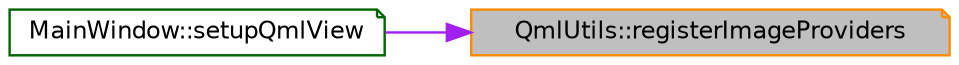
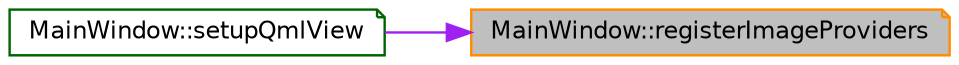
node "QmlUtils::registerImageProviders": label "QmlUtils::registerImageProviders" -> "MainWindow::registerImageProviders"
